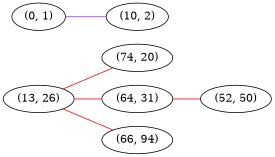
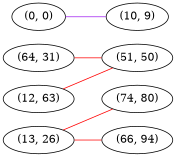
node "(0, 1)": label "(0, 1)" -> "(0, 0)"
node "(10, 2)": label "(10, 2)" -> "(10, 9)"
node "(74, 20)": label "(74, 20)" -> "(74, 80)"
node "(12, 63)": added
edge "(13, 26)" -- "(64, 31)": removed
node "(52, 50)": label "(52, 50)" -> "(51, 50)"
